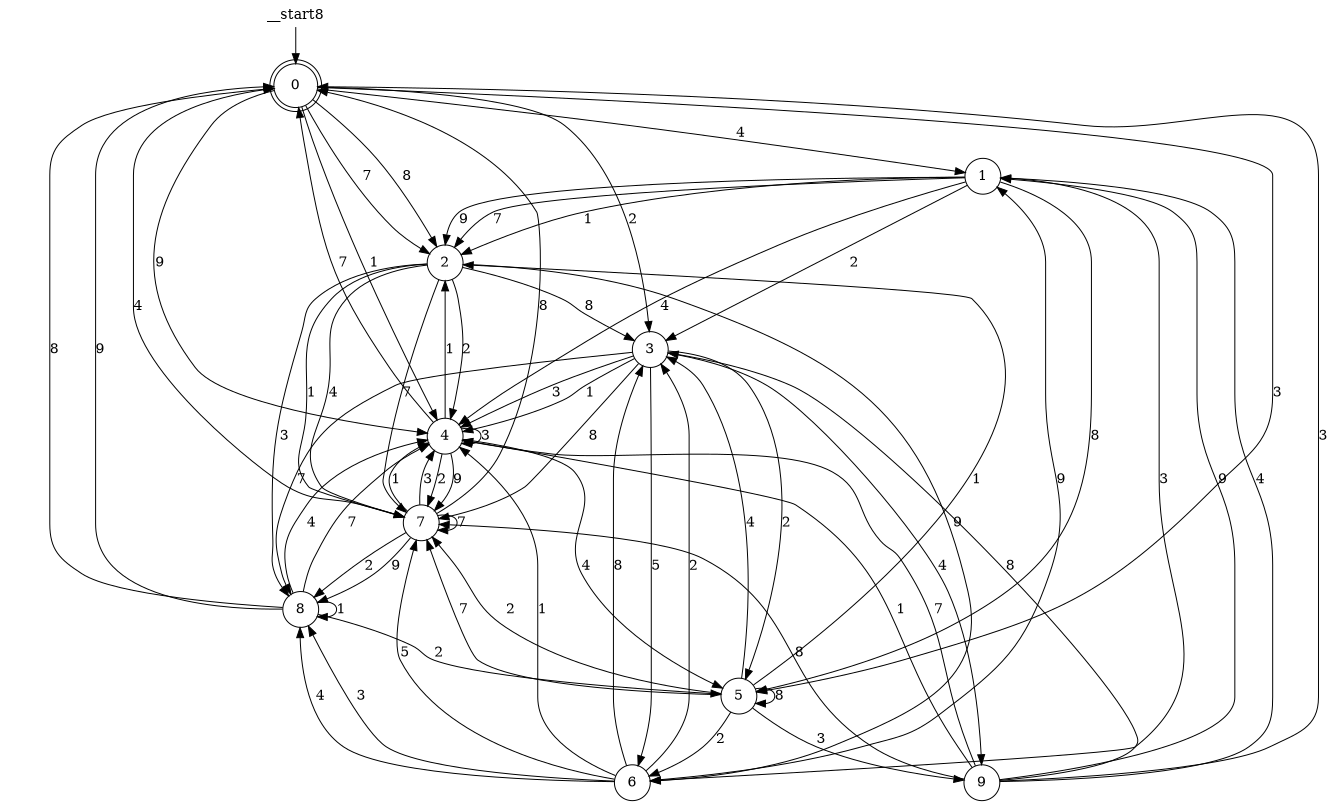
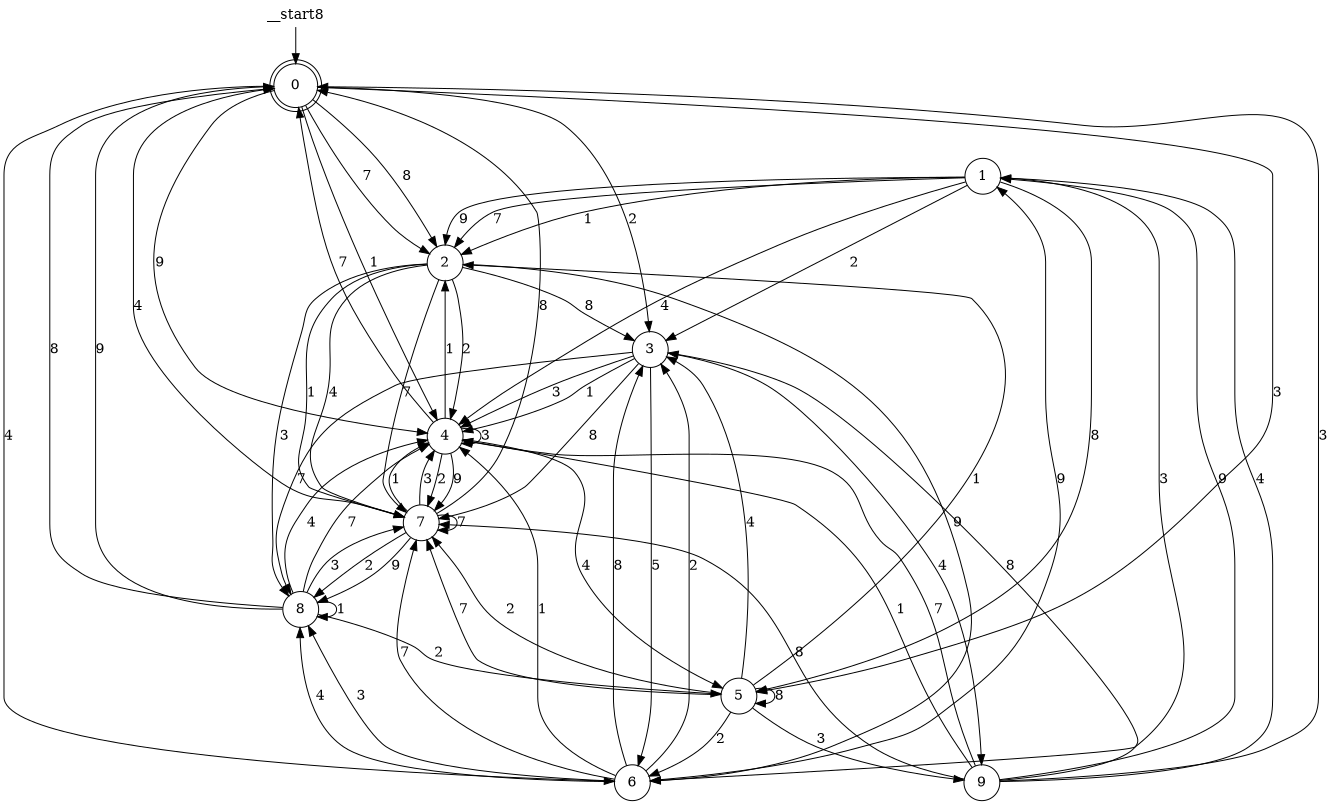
edge "0" -> "1": now "0" -> "6"
edge "3" -> "5": removed, label "2"
edge "8" -> "7": added, label "3"
edge "6" -> "7": label "5" -> "7"
